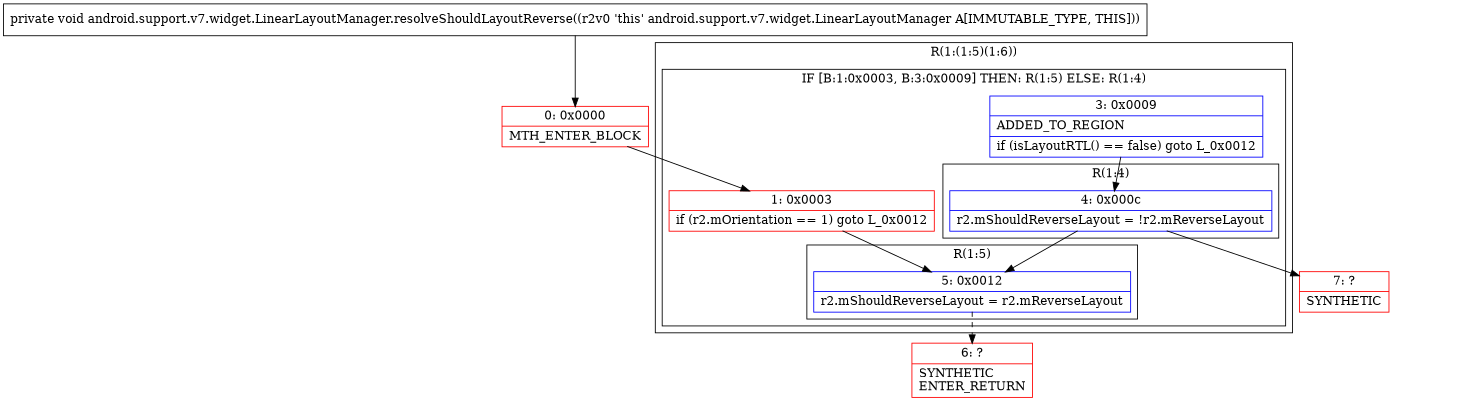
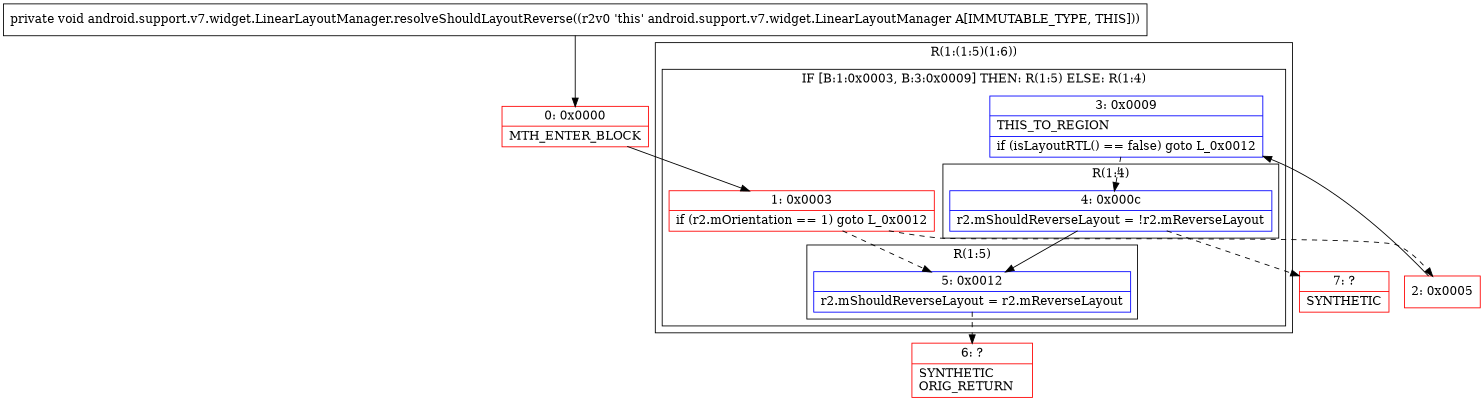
node "3: 0x0009": text "ADDED_TO_REGION" -> "THIS_TO_REGION"
edge "3: 0x0009" -> "4: 0x000c": style solid -> dashed
edge "1: 0x0003" -> "5: 0x0012": style solid -> dashed
edge "4: 0x000c" -> "7: ?": style solid -> dashed
node "2: 0x0005": added
node "6: ?": text "ENTER_RETURN" -> "ORIG_RETURN"
